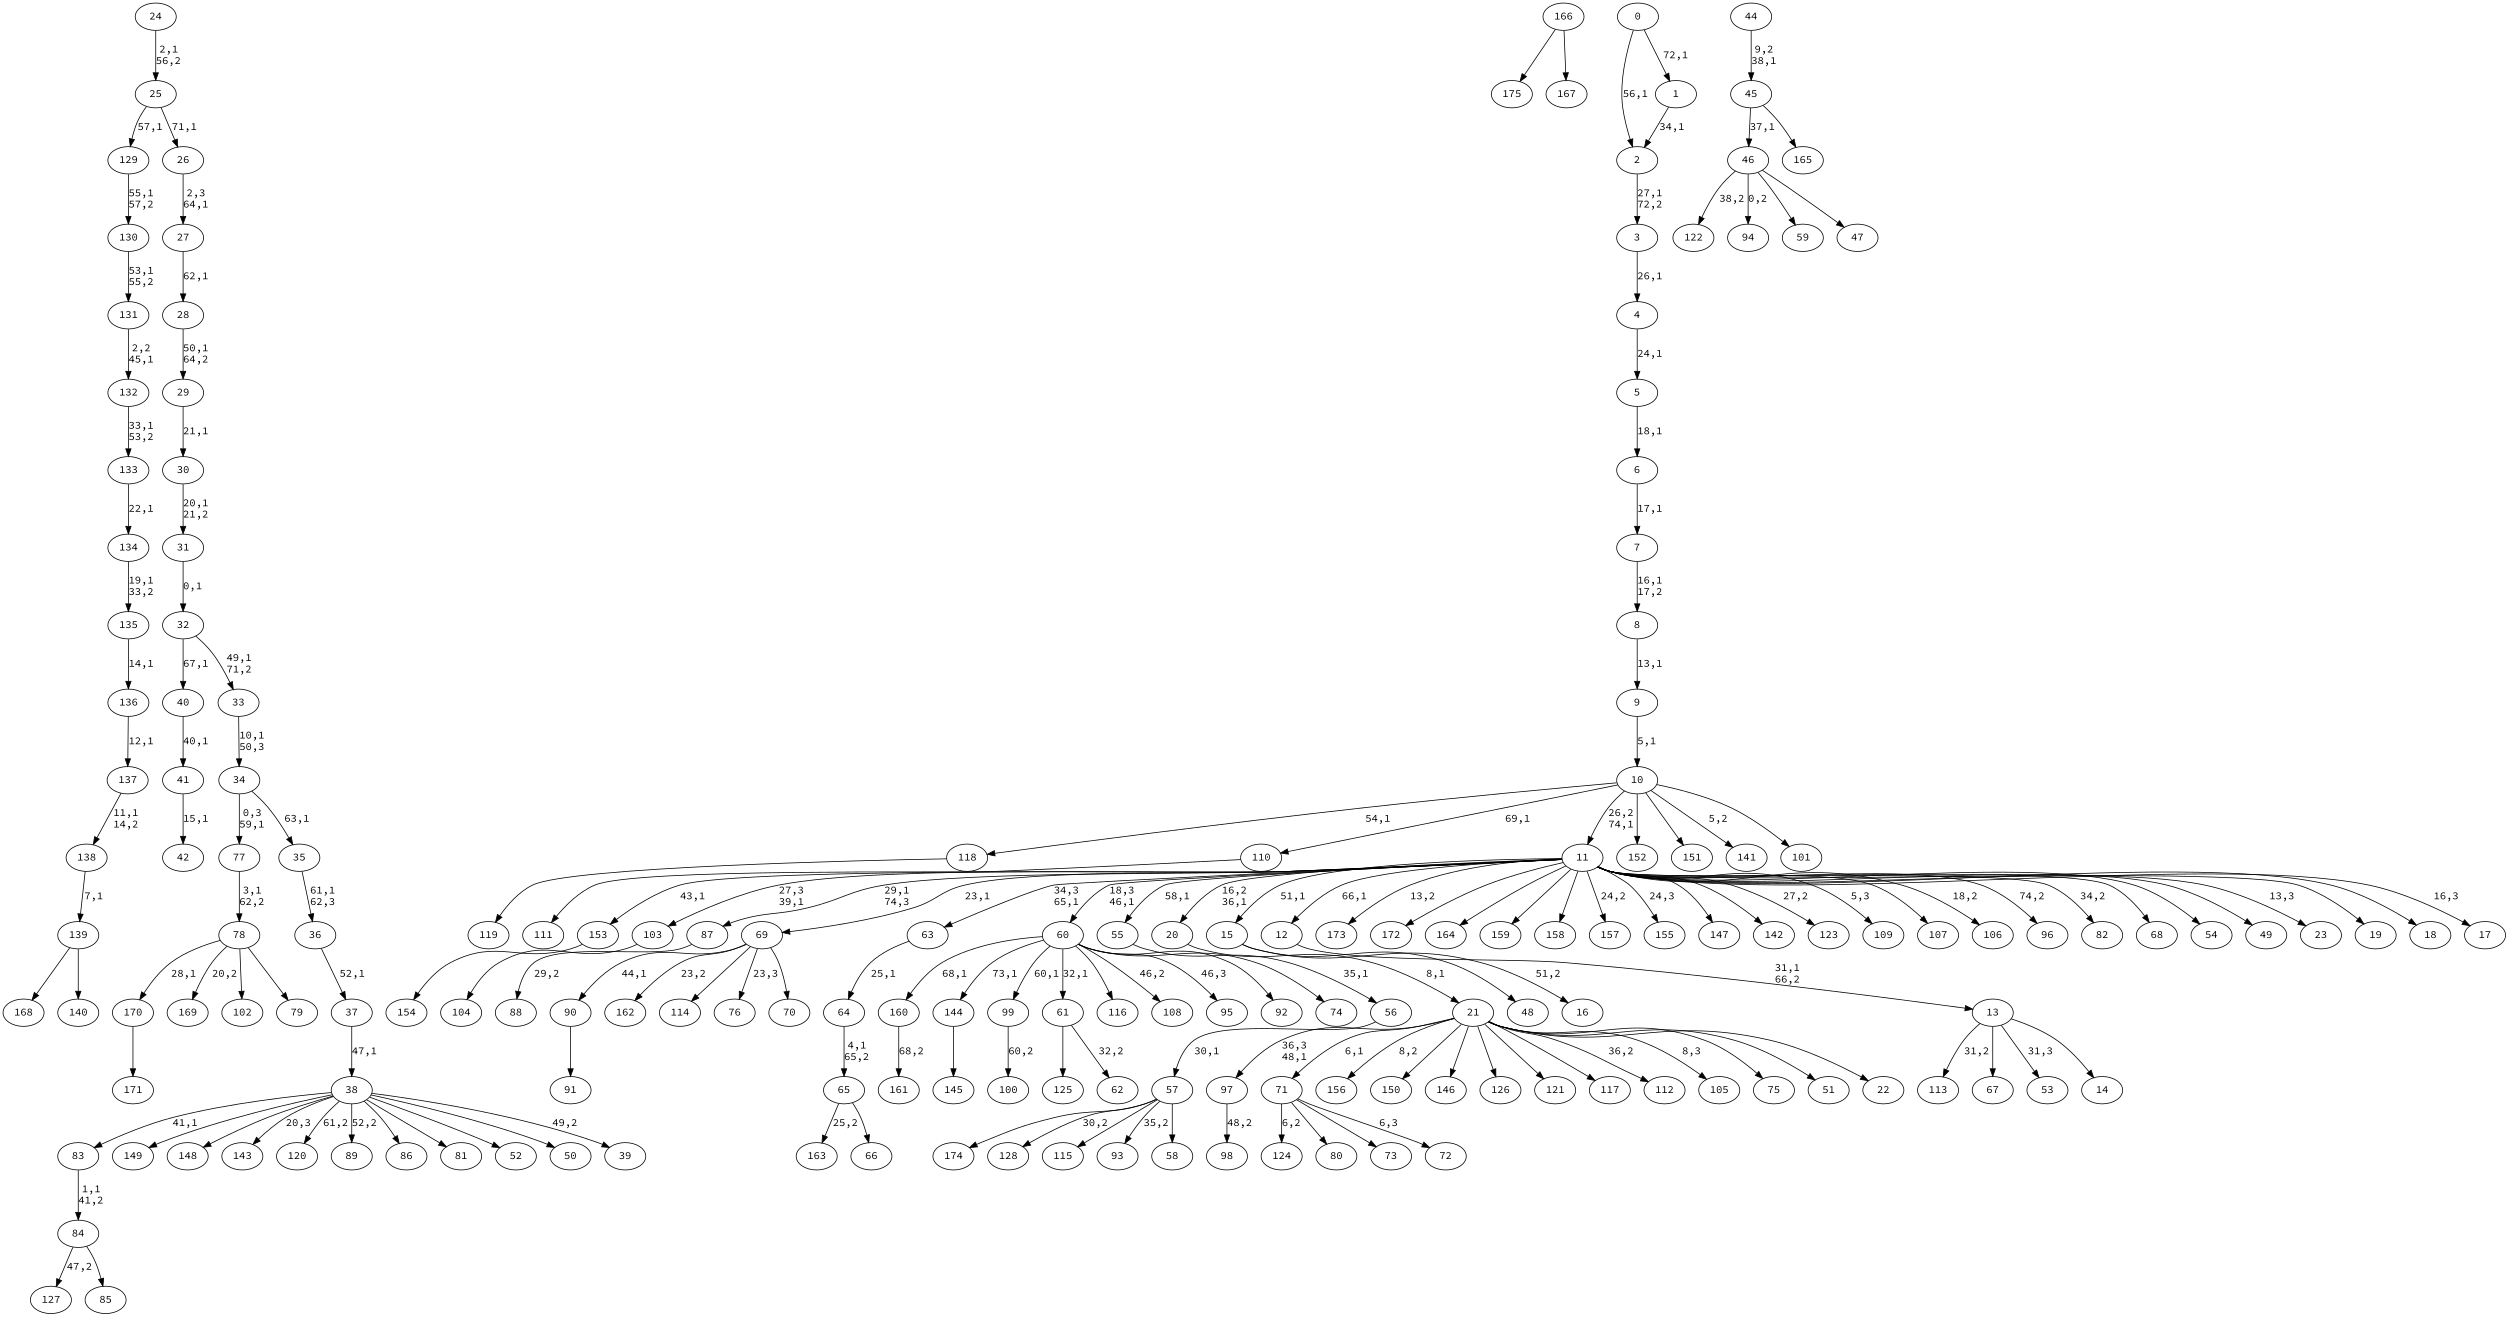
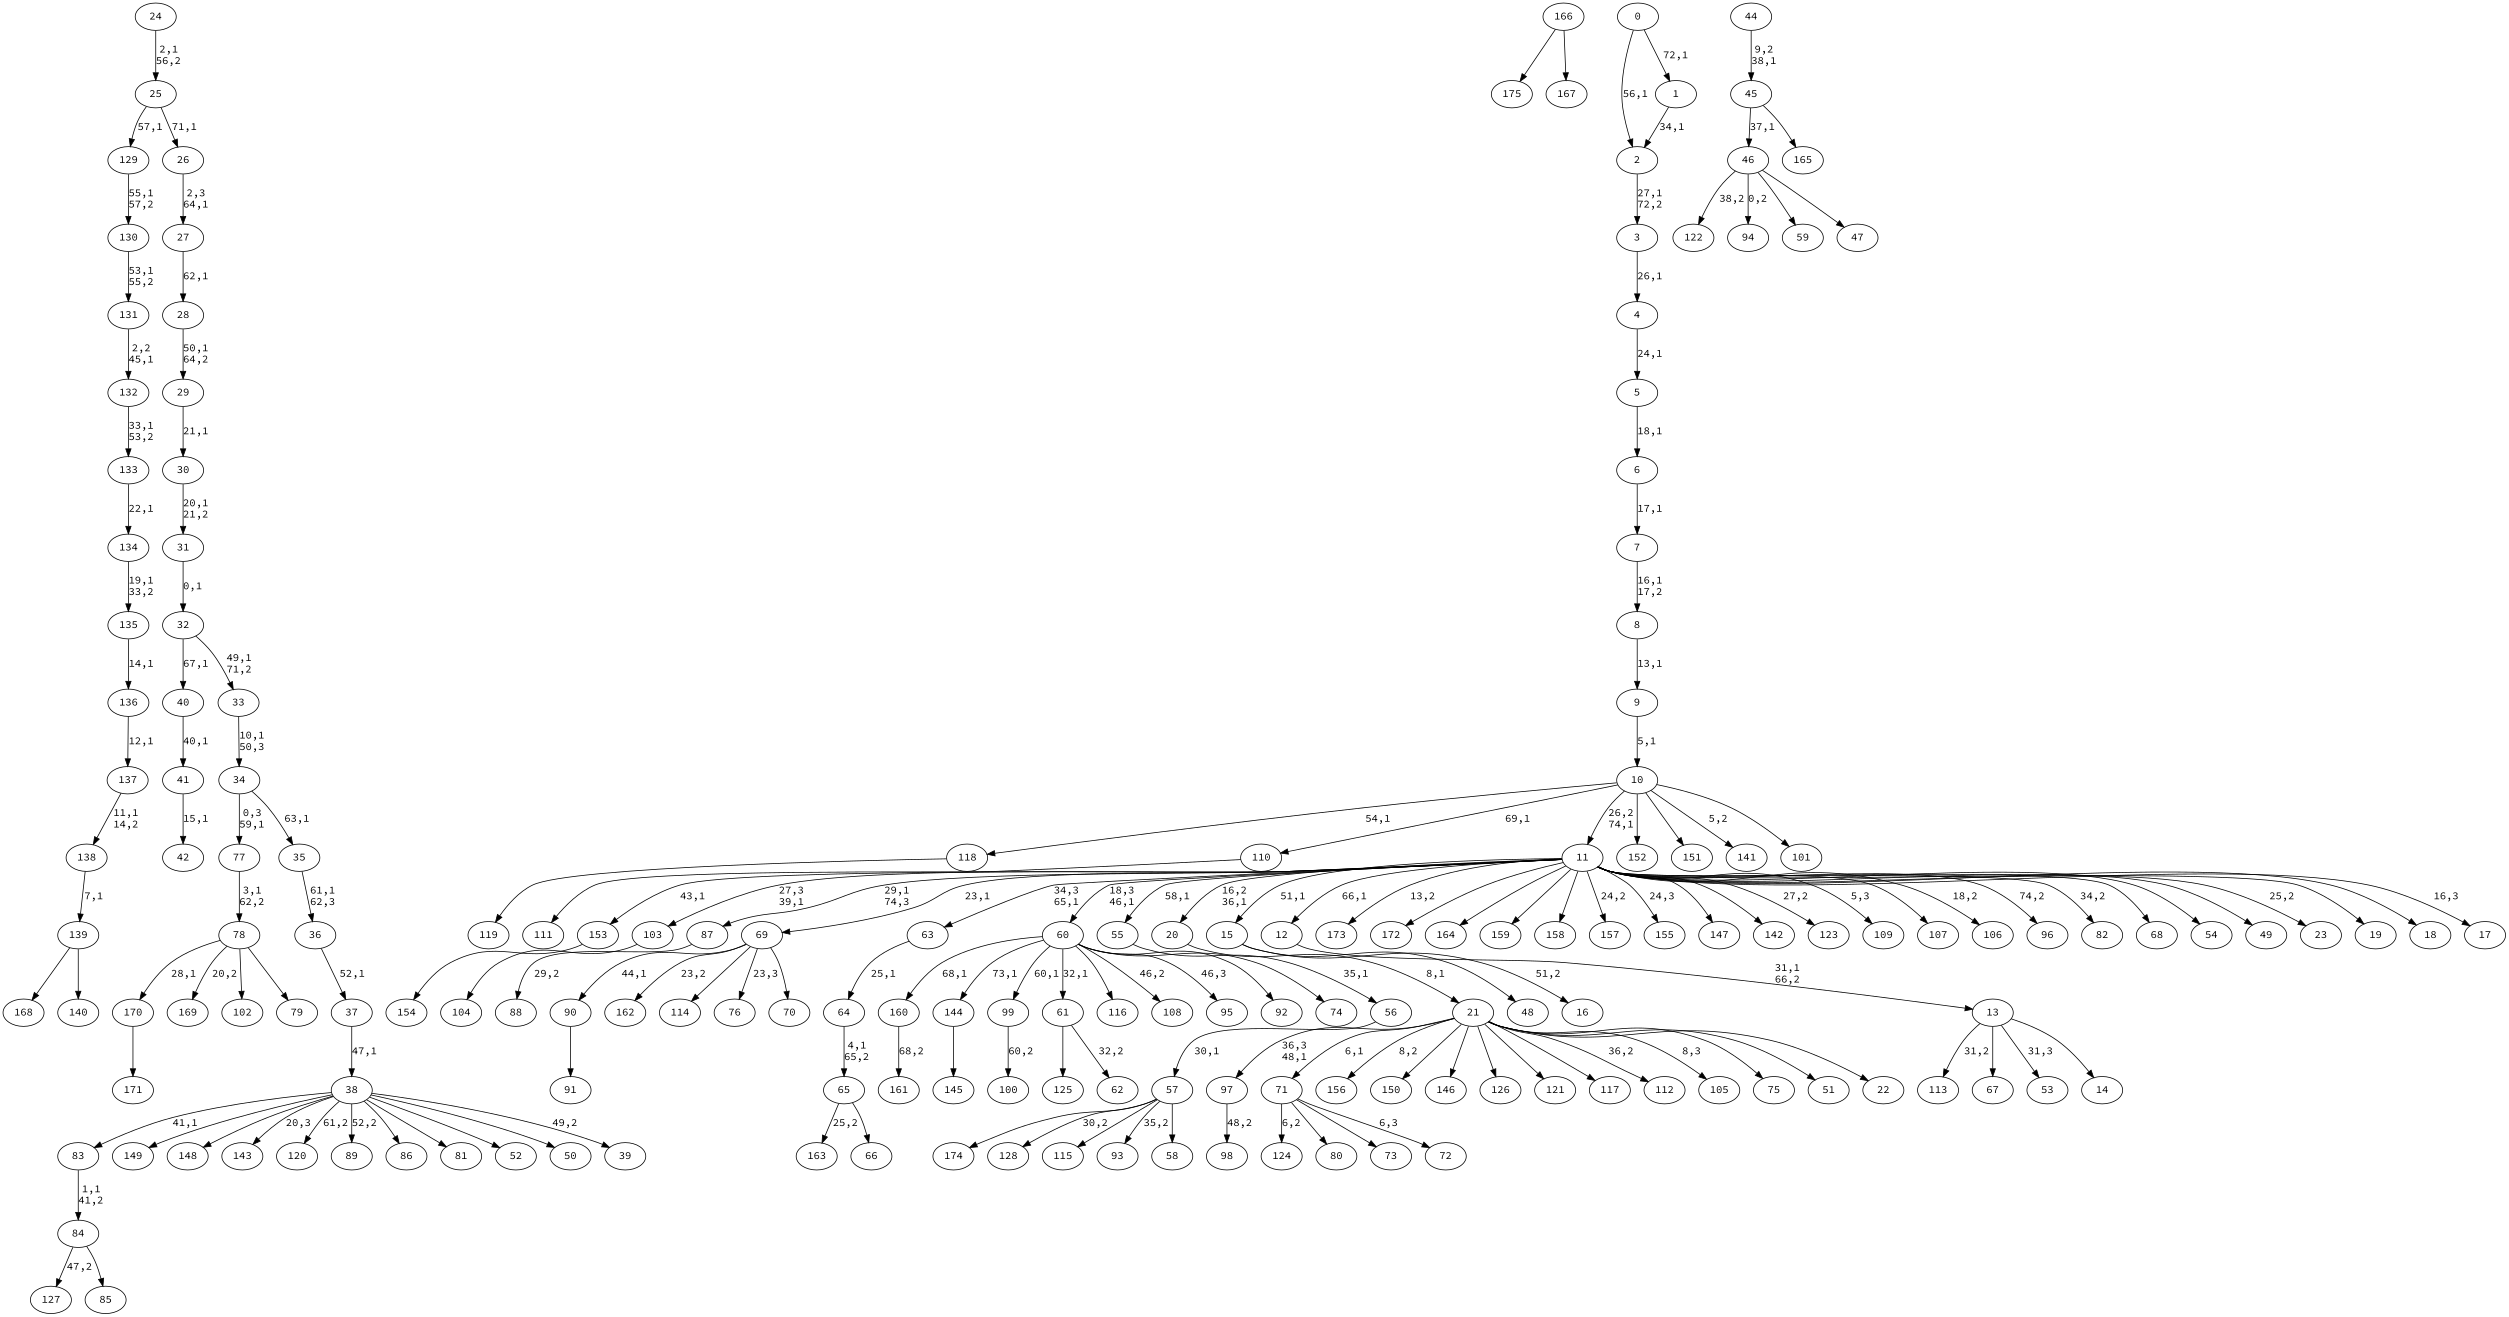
edge "11" -> "23": label "13,3" -> "25,2"
